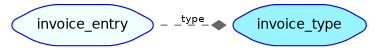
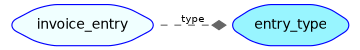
node "invoice_type": label "invoice_type" -> "entry_type"
